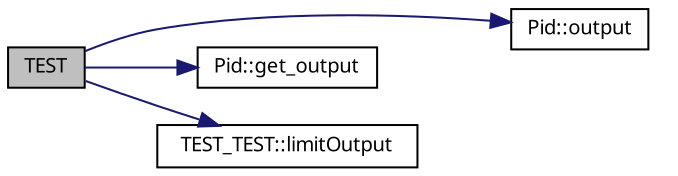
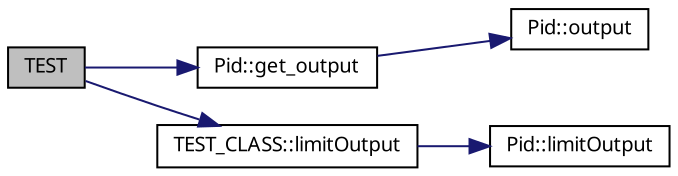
edge "TEST" -> "Pid::output": now "Pid::get_output" -> "Pid::output"
node "TEST_TEST::limitOutput": label "TEST_TEST::limitOutput" -> "TEST_CLASS::limitOutput"
node "Pid::limitOutput": added
